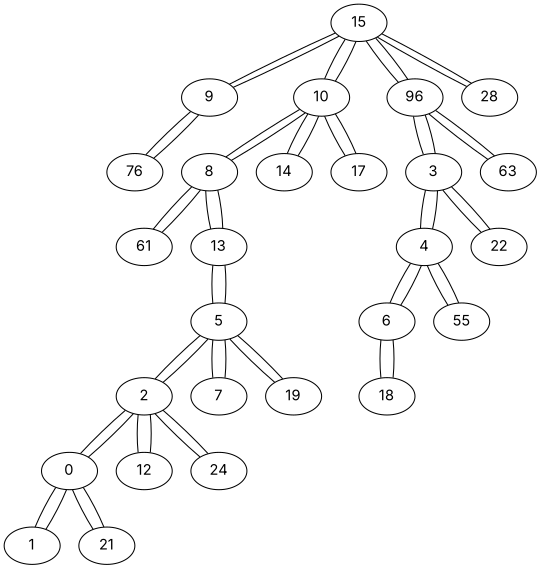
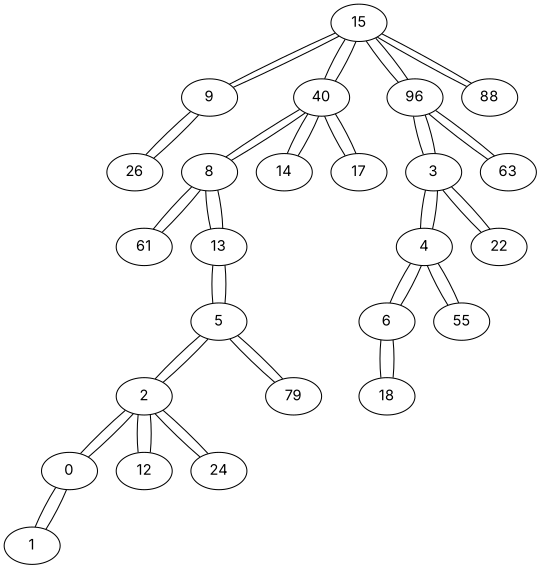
node "10": label "10" -> "40"
node "28": label "28" -> "88"
node "76": label "76" -> "26"
node "7": removed
node "19": label "19" -> "79"
node "21": removed
